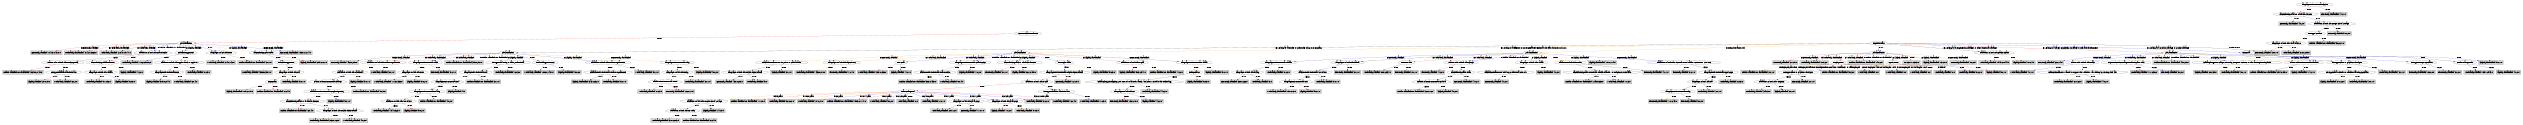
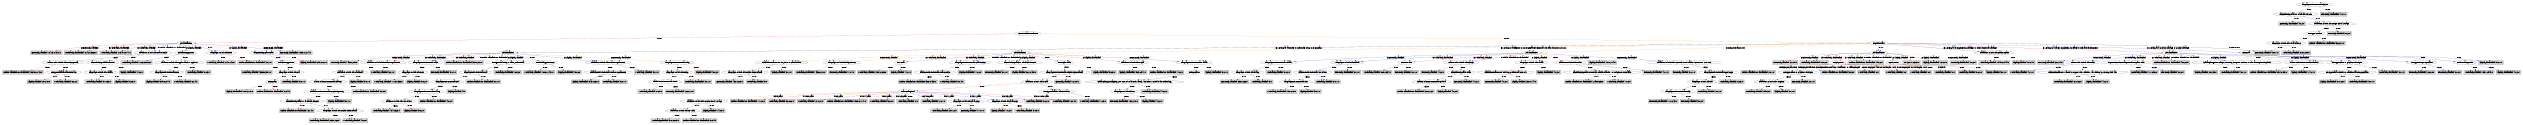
edge "CommunicationTools.NA" -> "HopeFiveYears": added, label "= Yes"
node "Slightly dissatisfied (6.0/3.0)": removed
node "Slightly satisfied (258.0/144.0)": added
